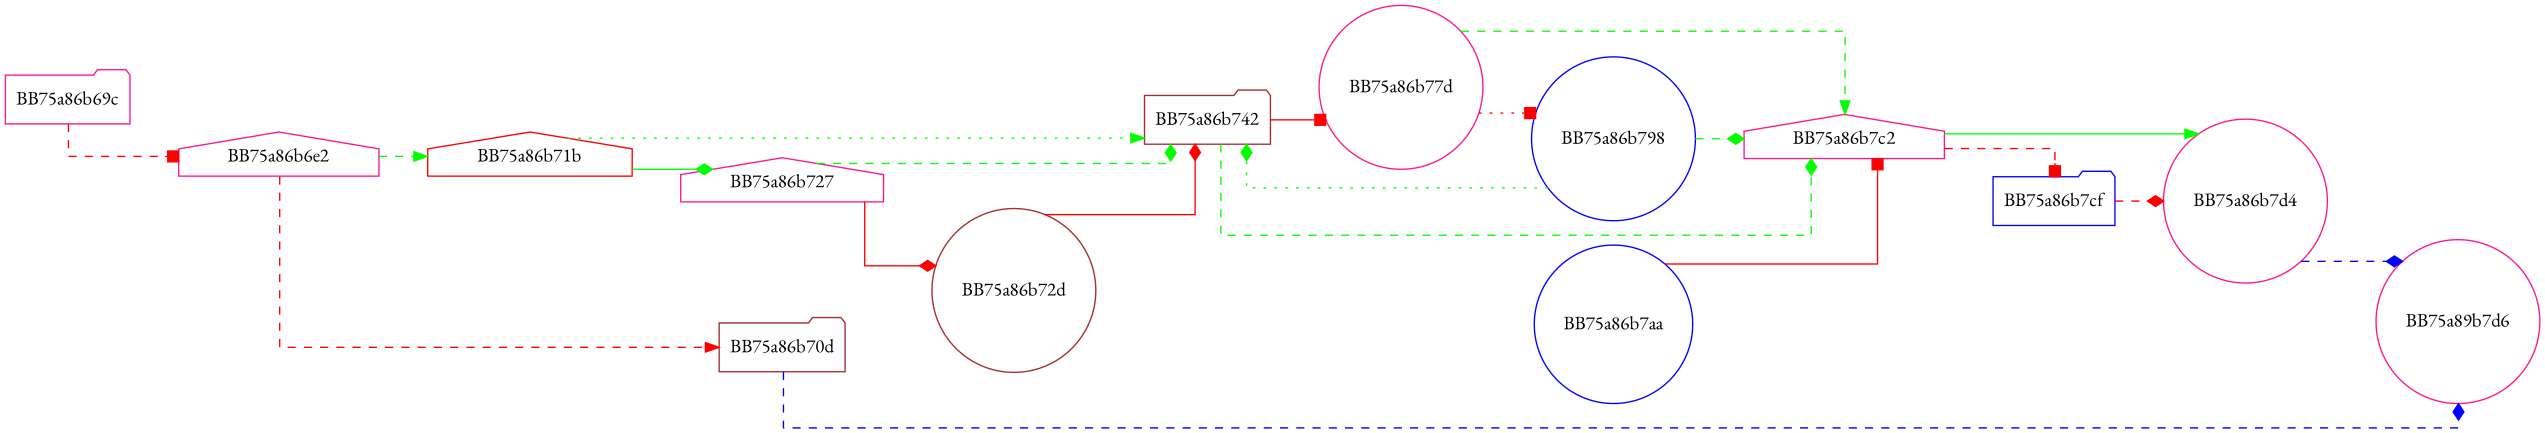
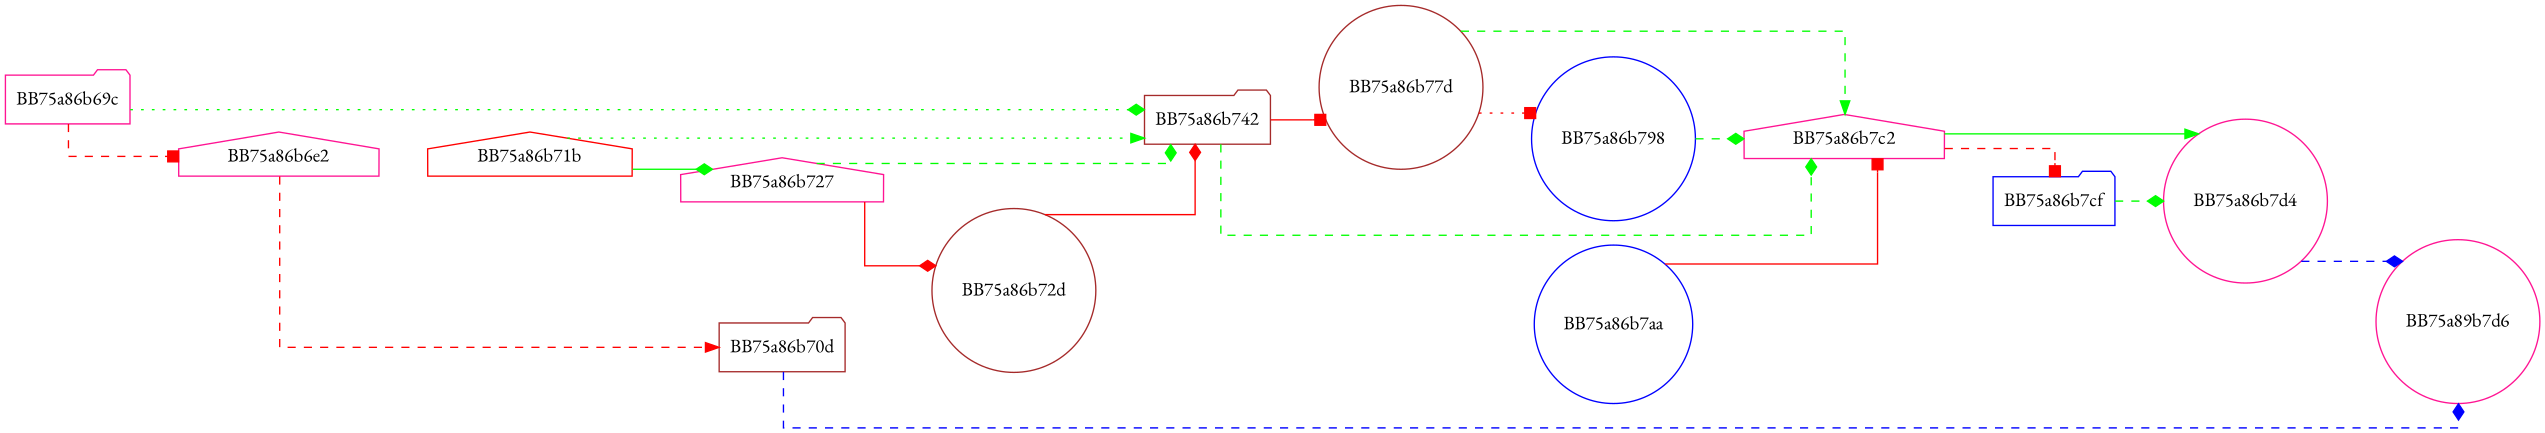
node "BB75a86b77d": color deeppink -> brown
edge "BB75a86b6e2" -> "BB75a86b71b": removed
edge "BB75a86b798" -> "BB75a86b742": now "BB75a86b69c" -> "BB75a86b742"
edge "BB75a86b7cf" -> "BB75a86b7d4": color red -> green
